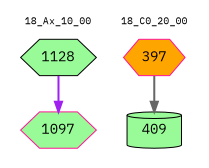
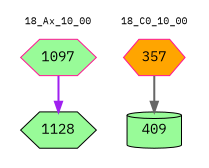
cluster "18_C0_20_00": label "18_C0_20_00" -> "18_C0_10_00"
node "397": label "397" -> "357"
edge "1128" -> "1097": reversed
